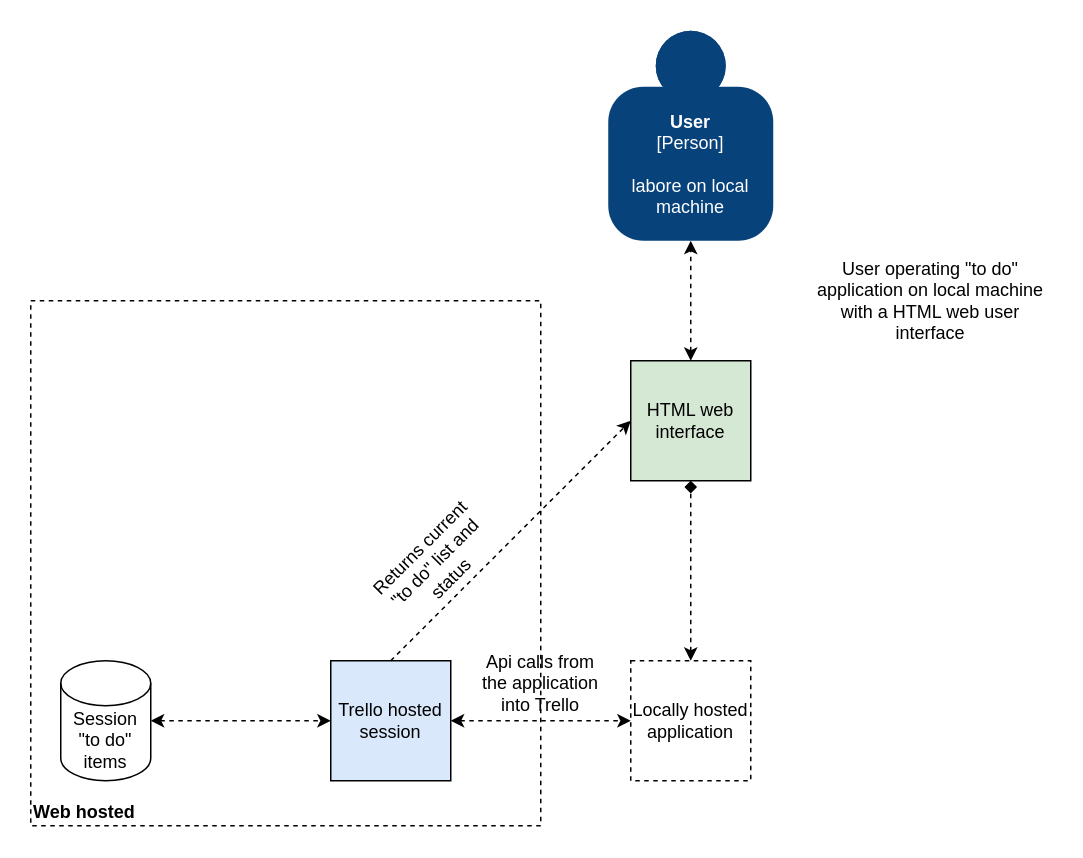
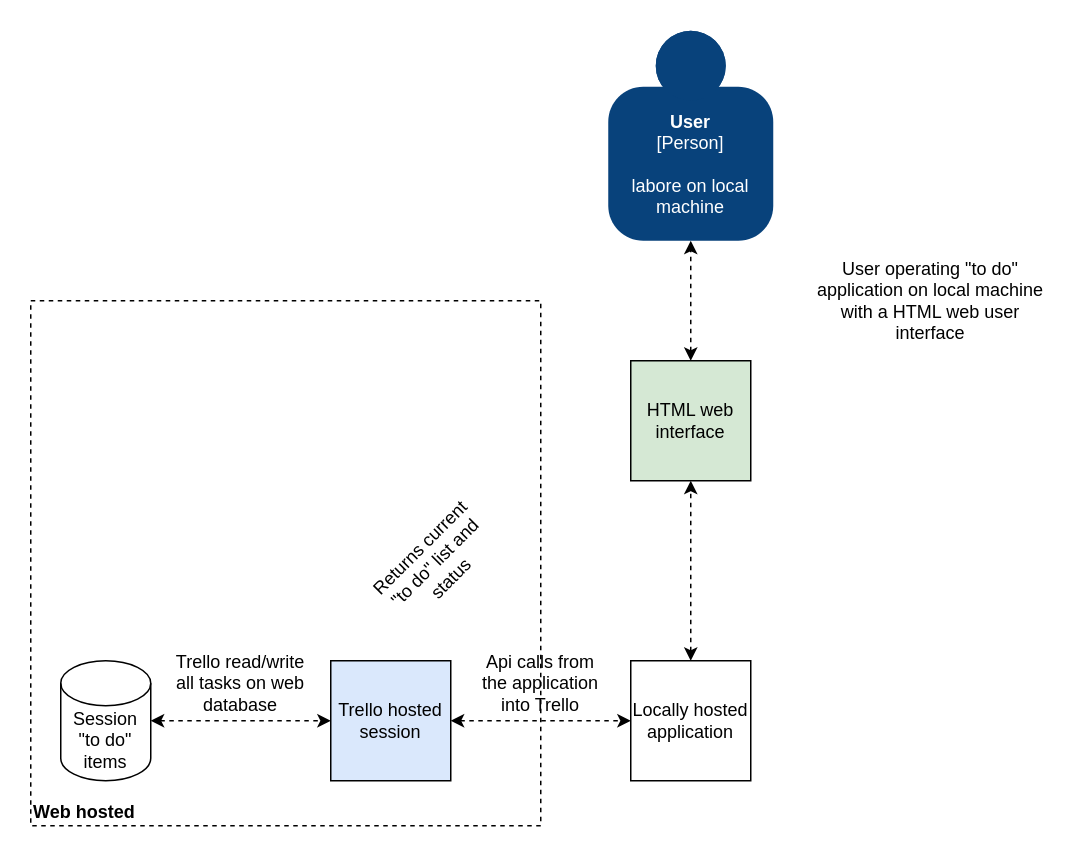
edge "HTML web interface" -- "Locally hosted application": arrowhead diamond -> classic
edge "Trello hosted session" -> "HTML web interface": removed
node "Trello read/write all tasks on web database": added
node "Locally hosted application": style dashed -> solid
